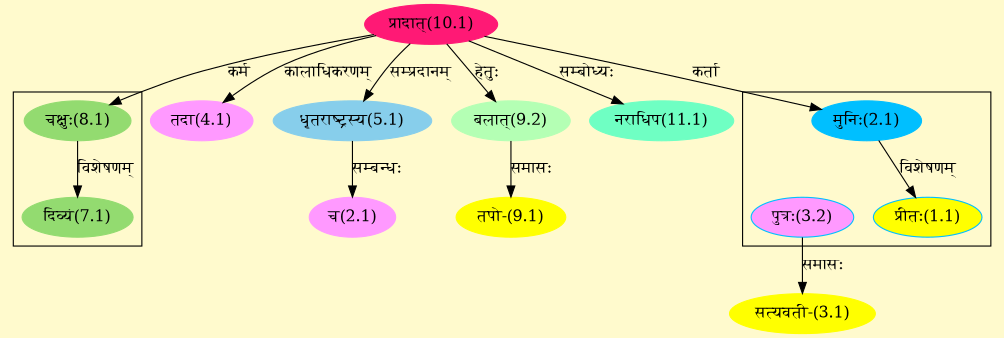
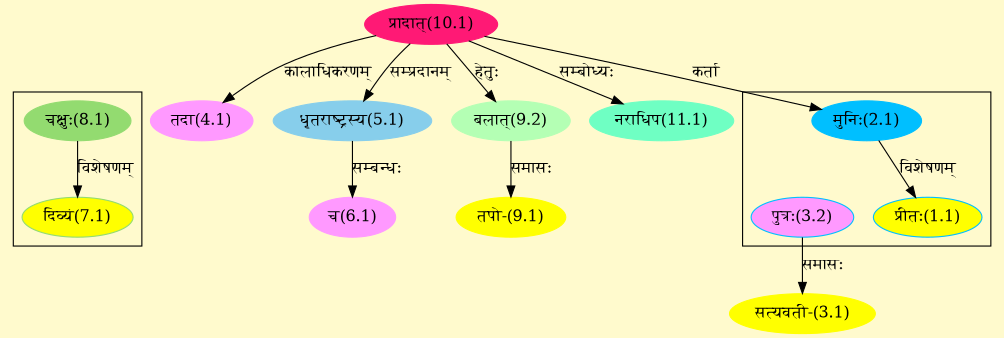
edge "प्रादात्(10.1)" -> "चक्षुः(8.1)": removed, label "कर्म"
node "दिव्यं(7.1)": fillcolor #93db70 -> #ffff00
node "च(2.1)": label "च(2.1)" -> "च(6.1)"
